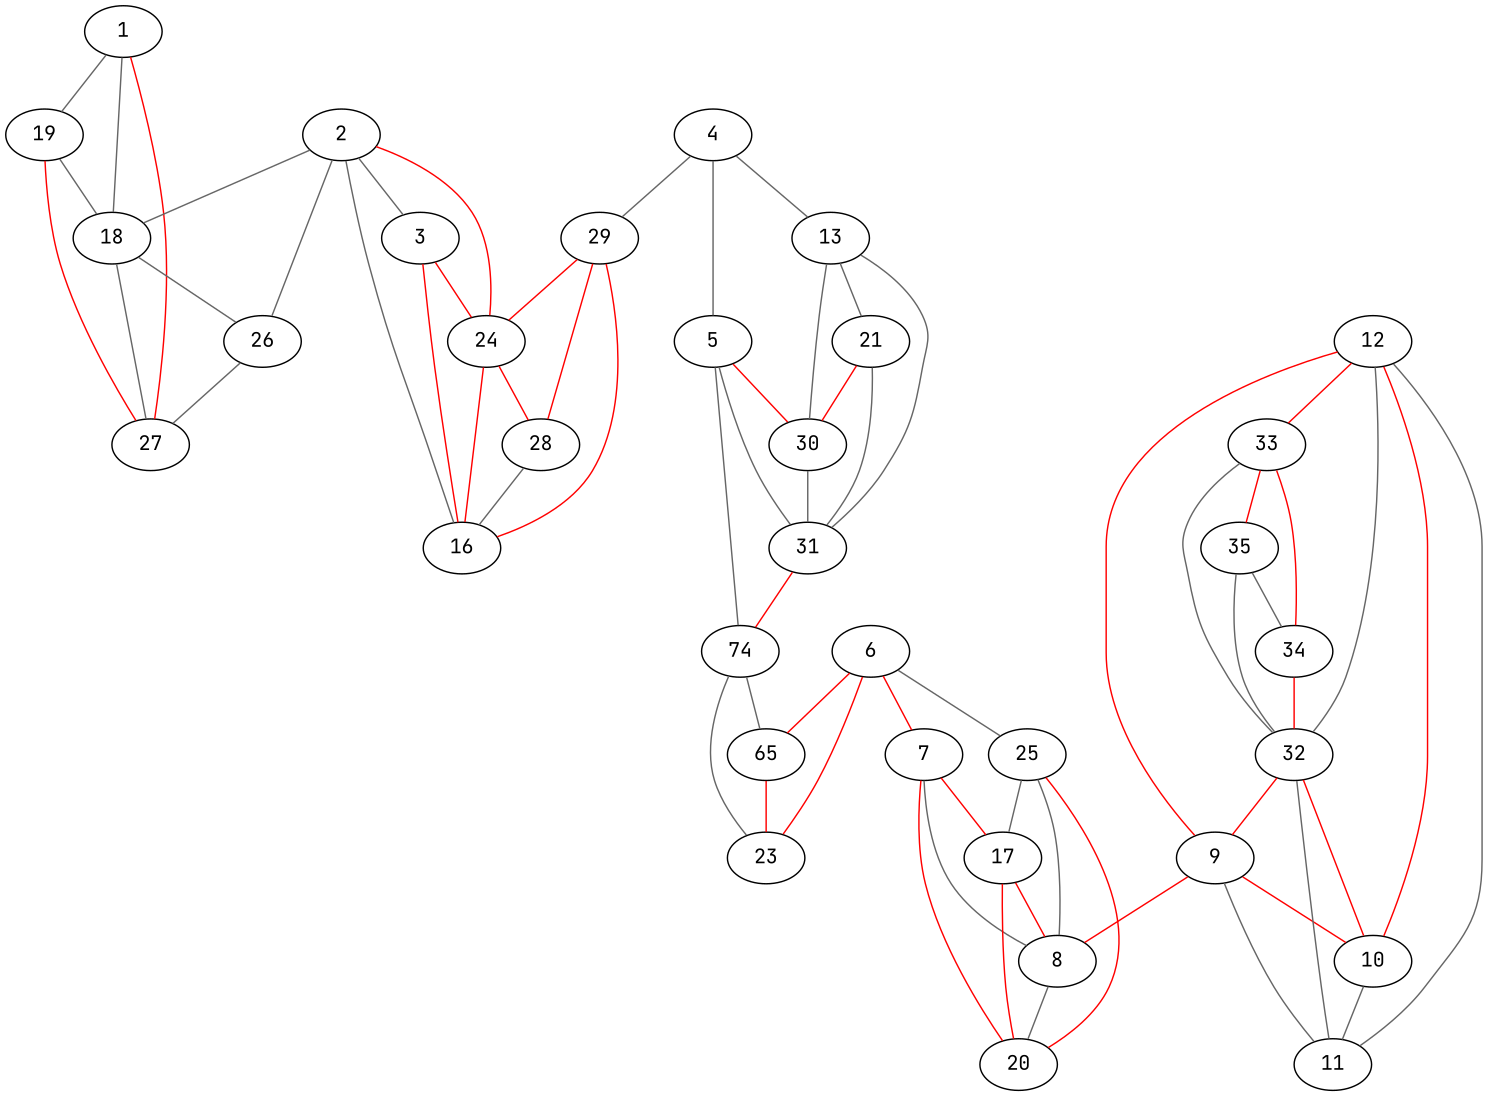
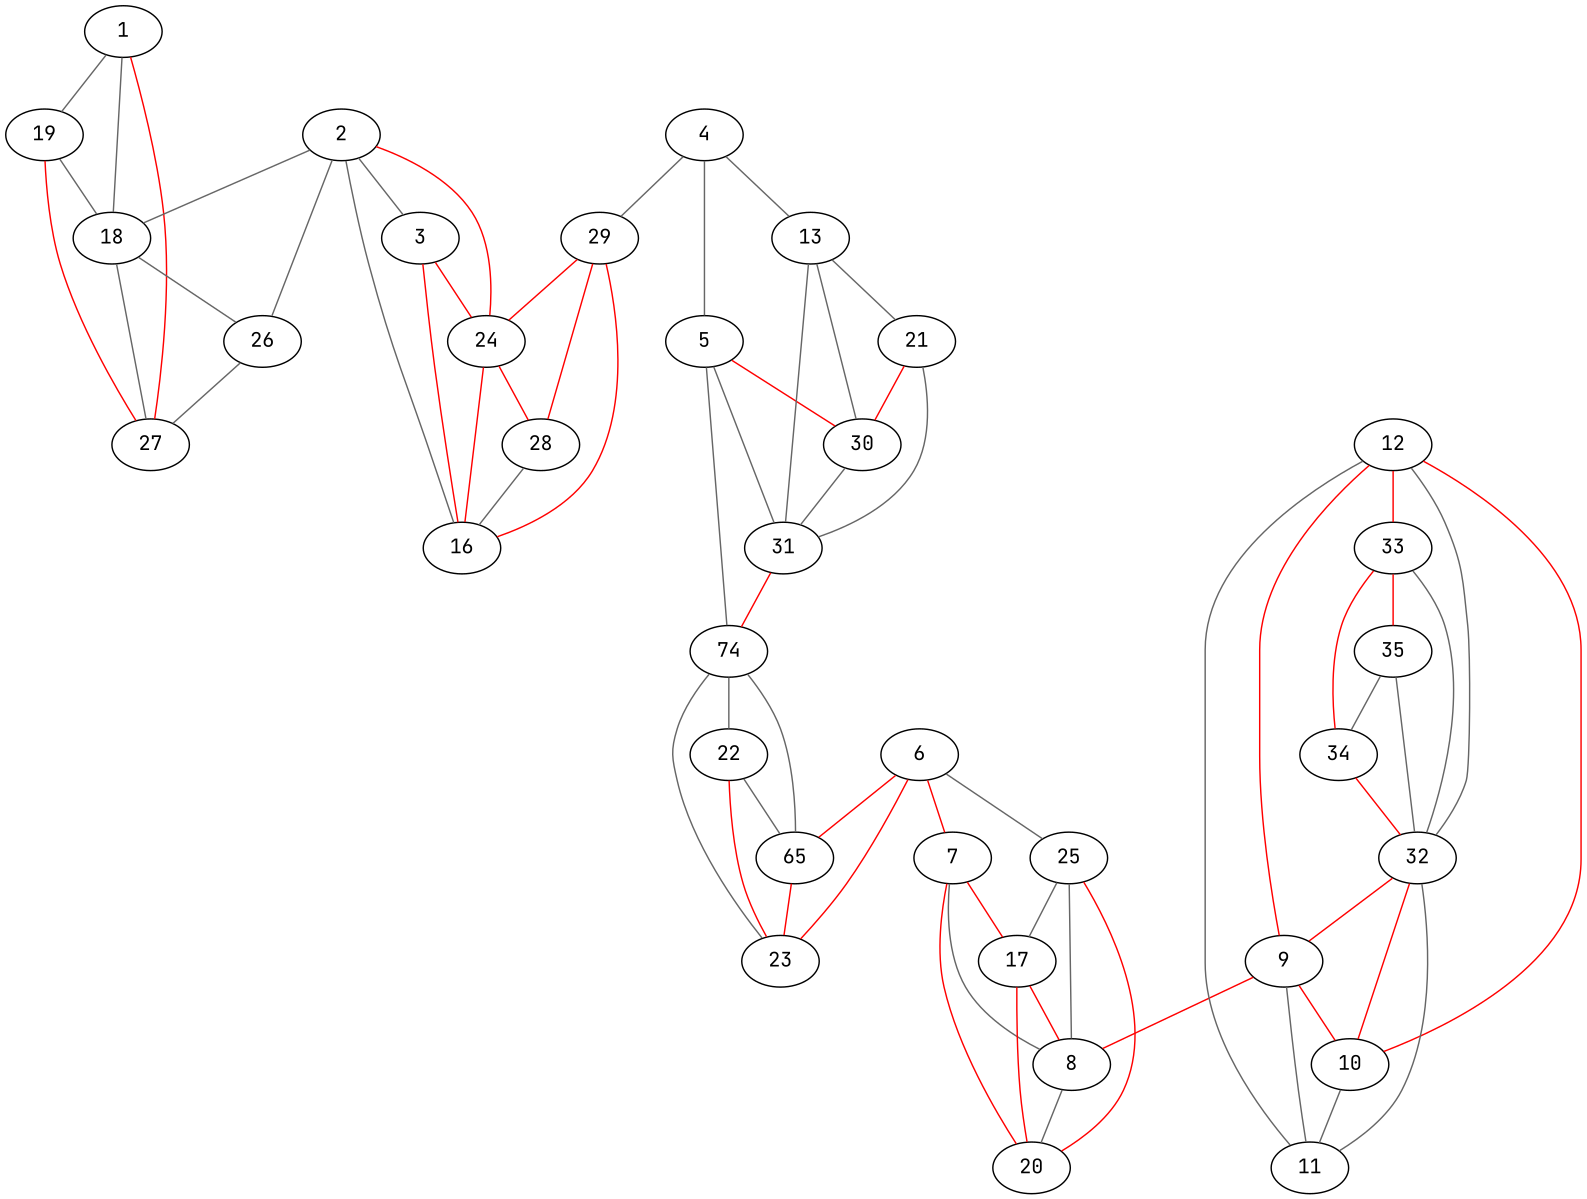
node "22": added
